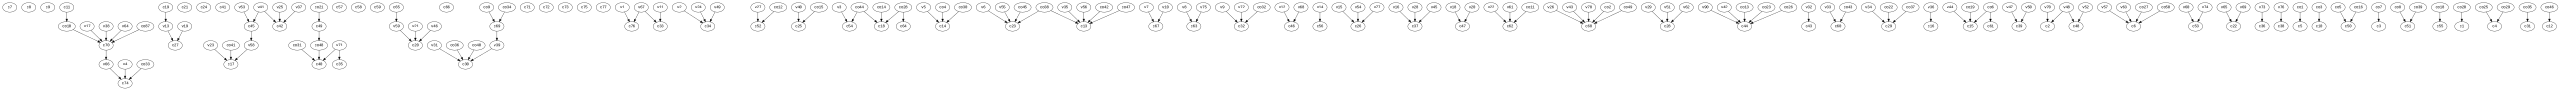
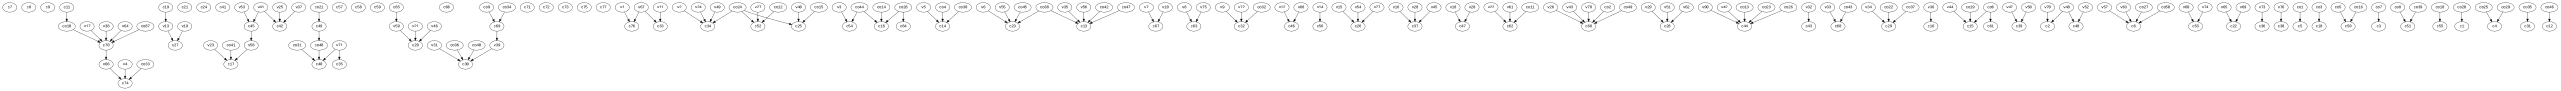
node "co24": added
